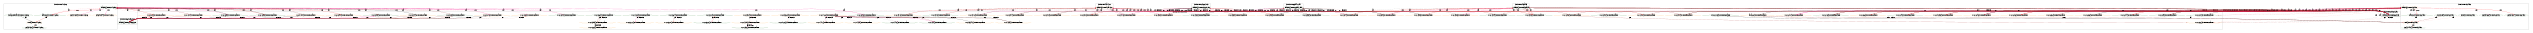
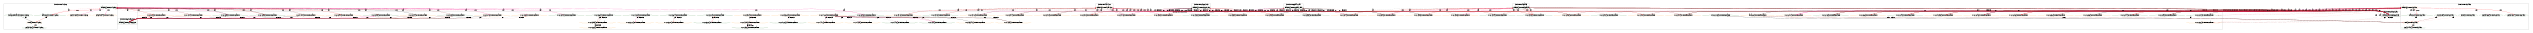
edge "10.1.80.1:59080#ServerID_OuterContainerID" -> "10.1.80.1:60368#ServerID_OuterContainerID": now "10.1.80.1:59080#ServerID_OuterContainerID" -> "1_fwatchdog#ServerID_76c96688d7-zxd6t"
